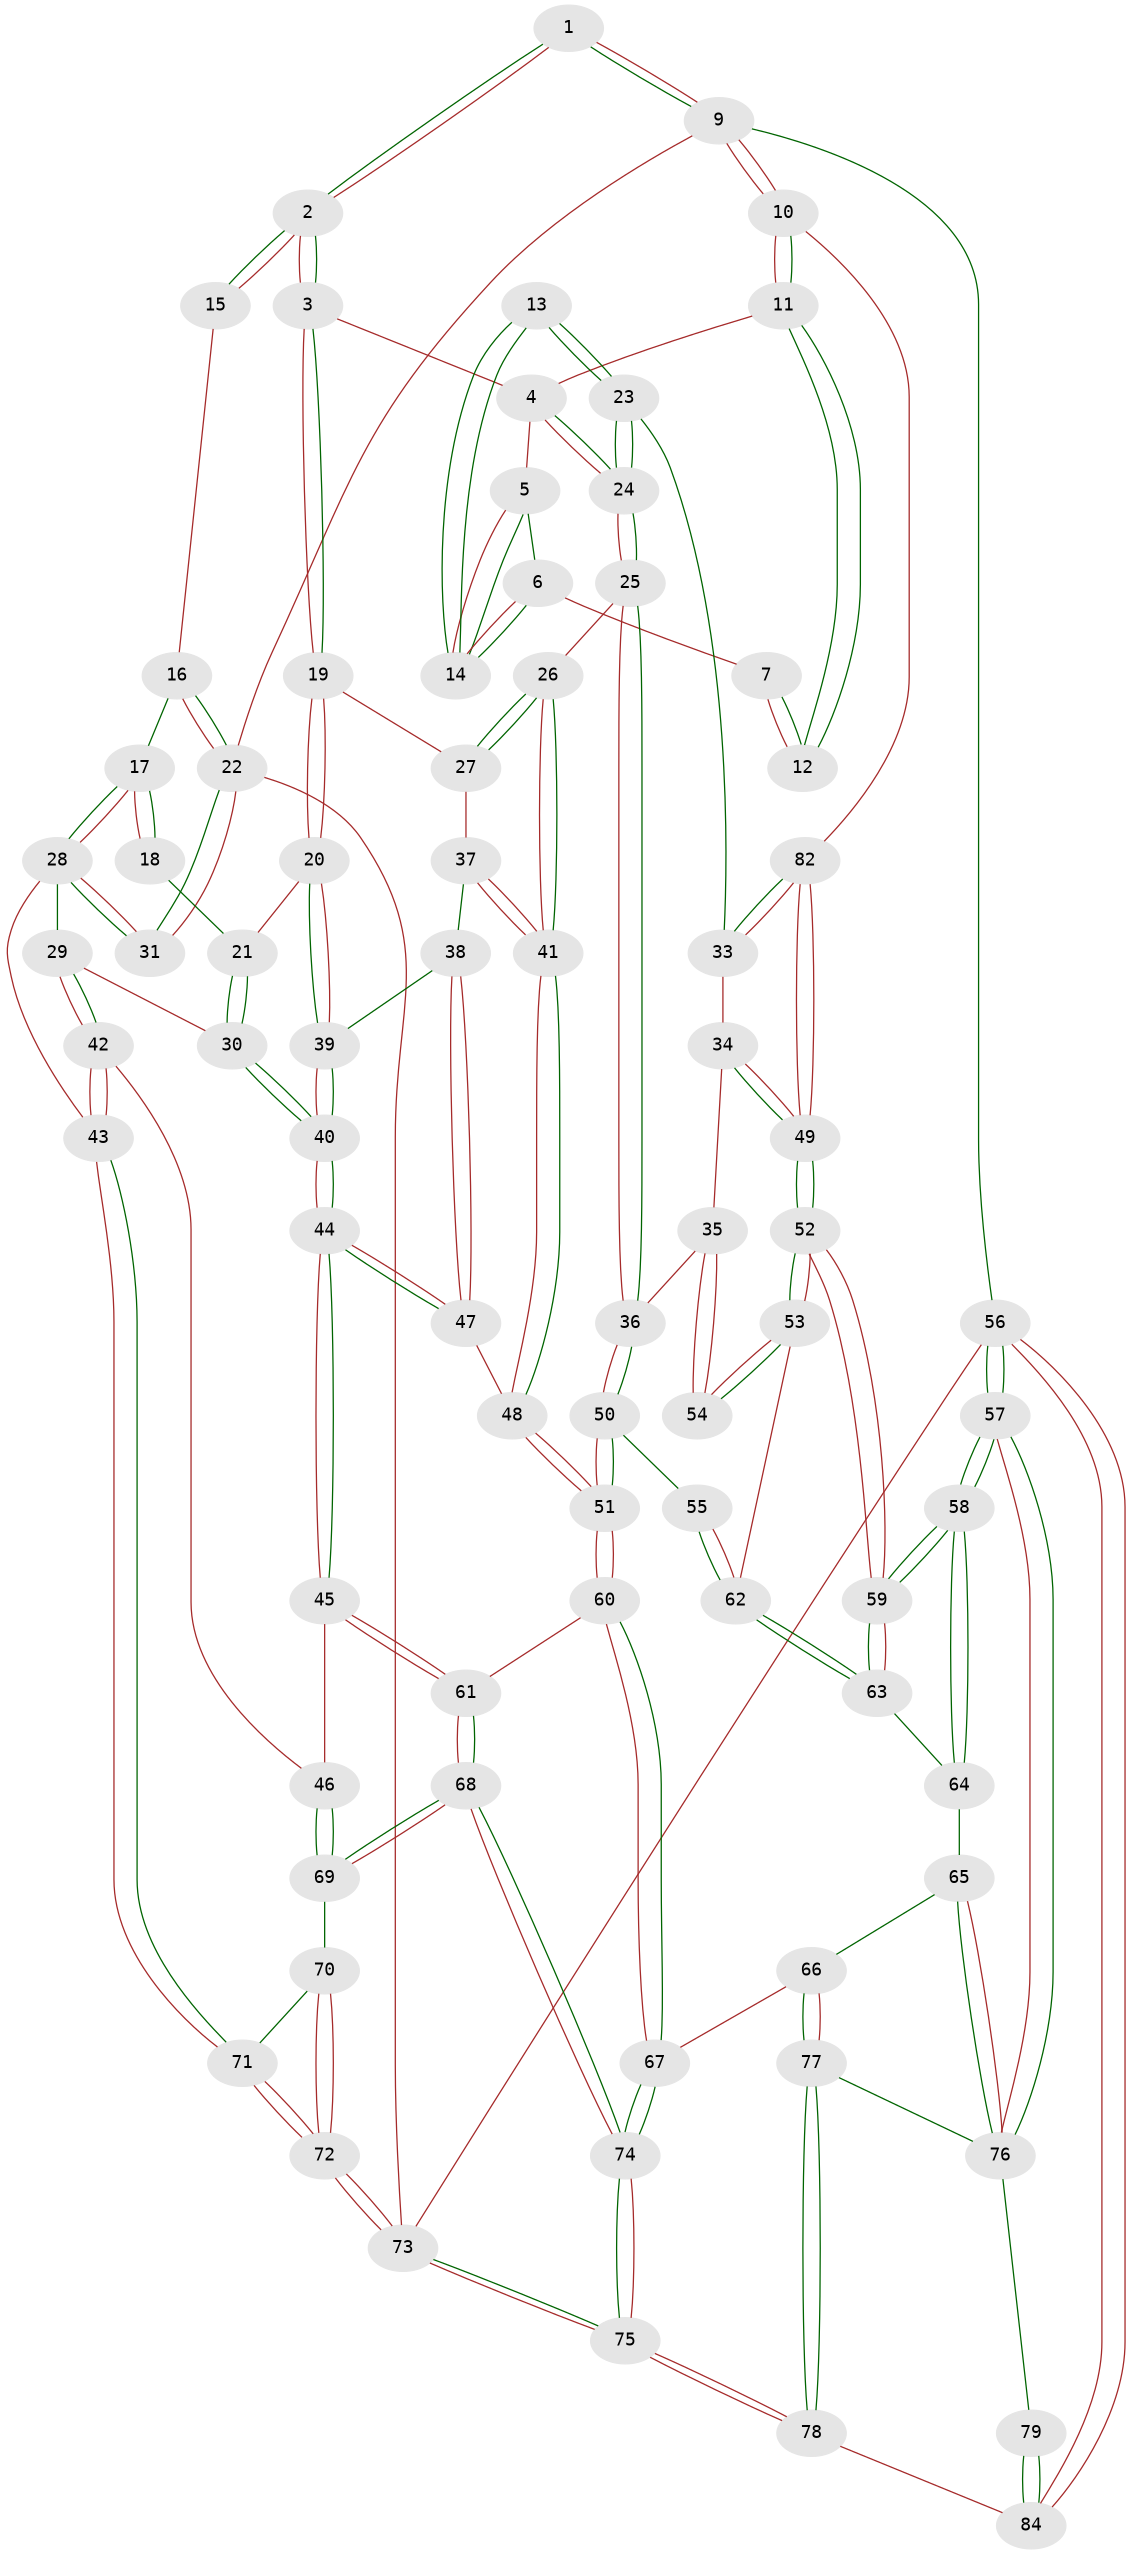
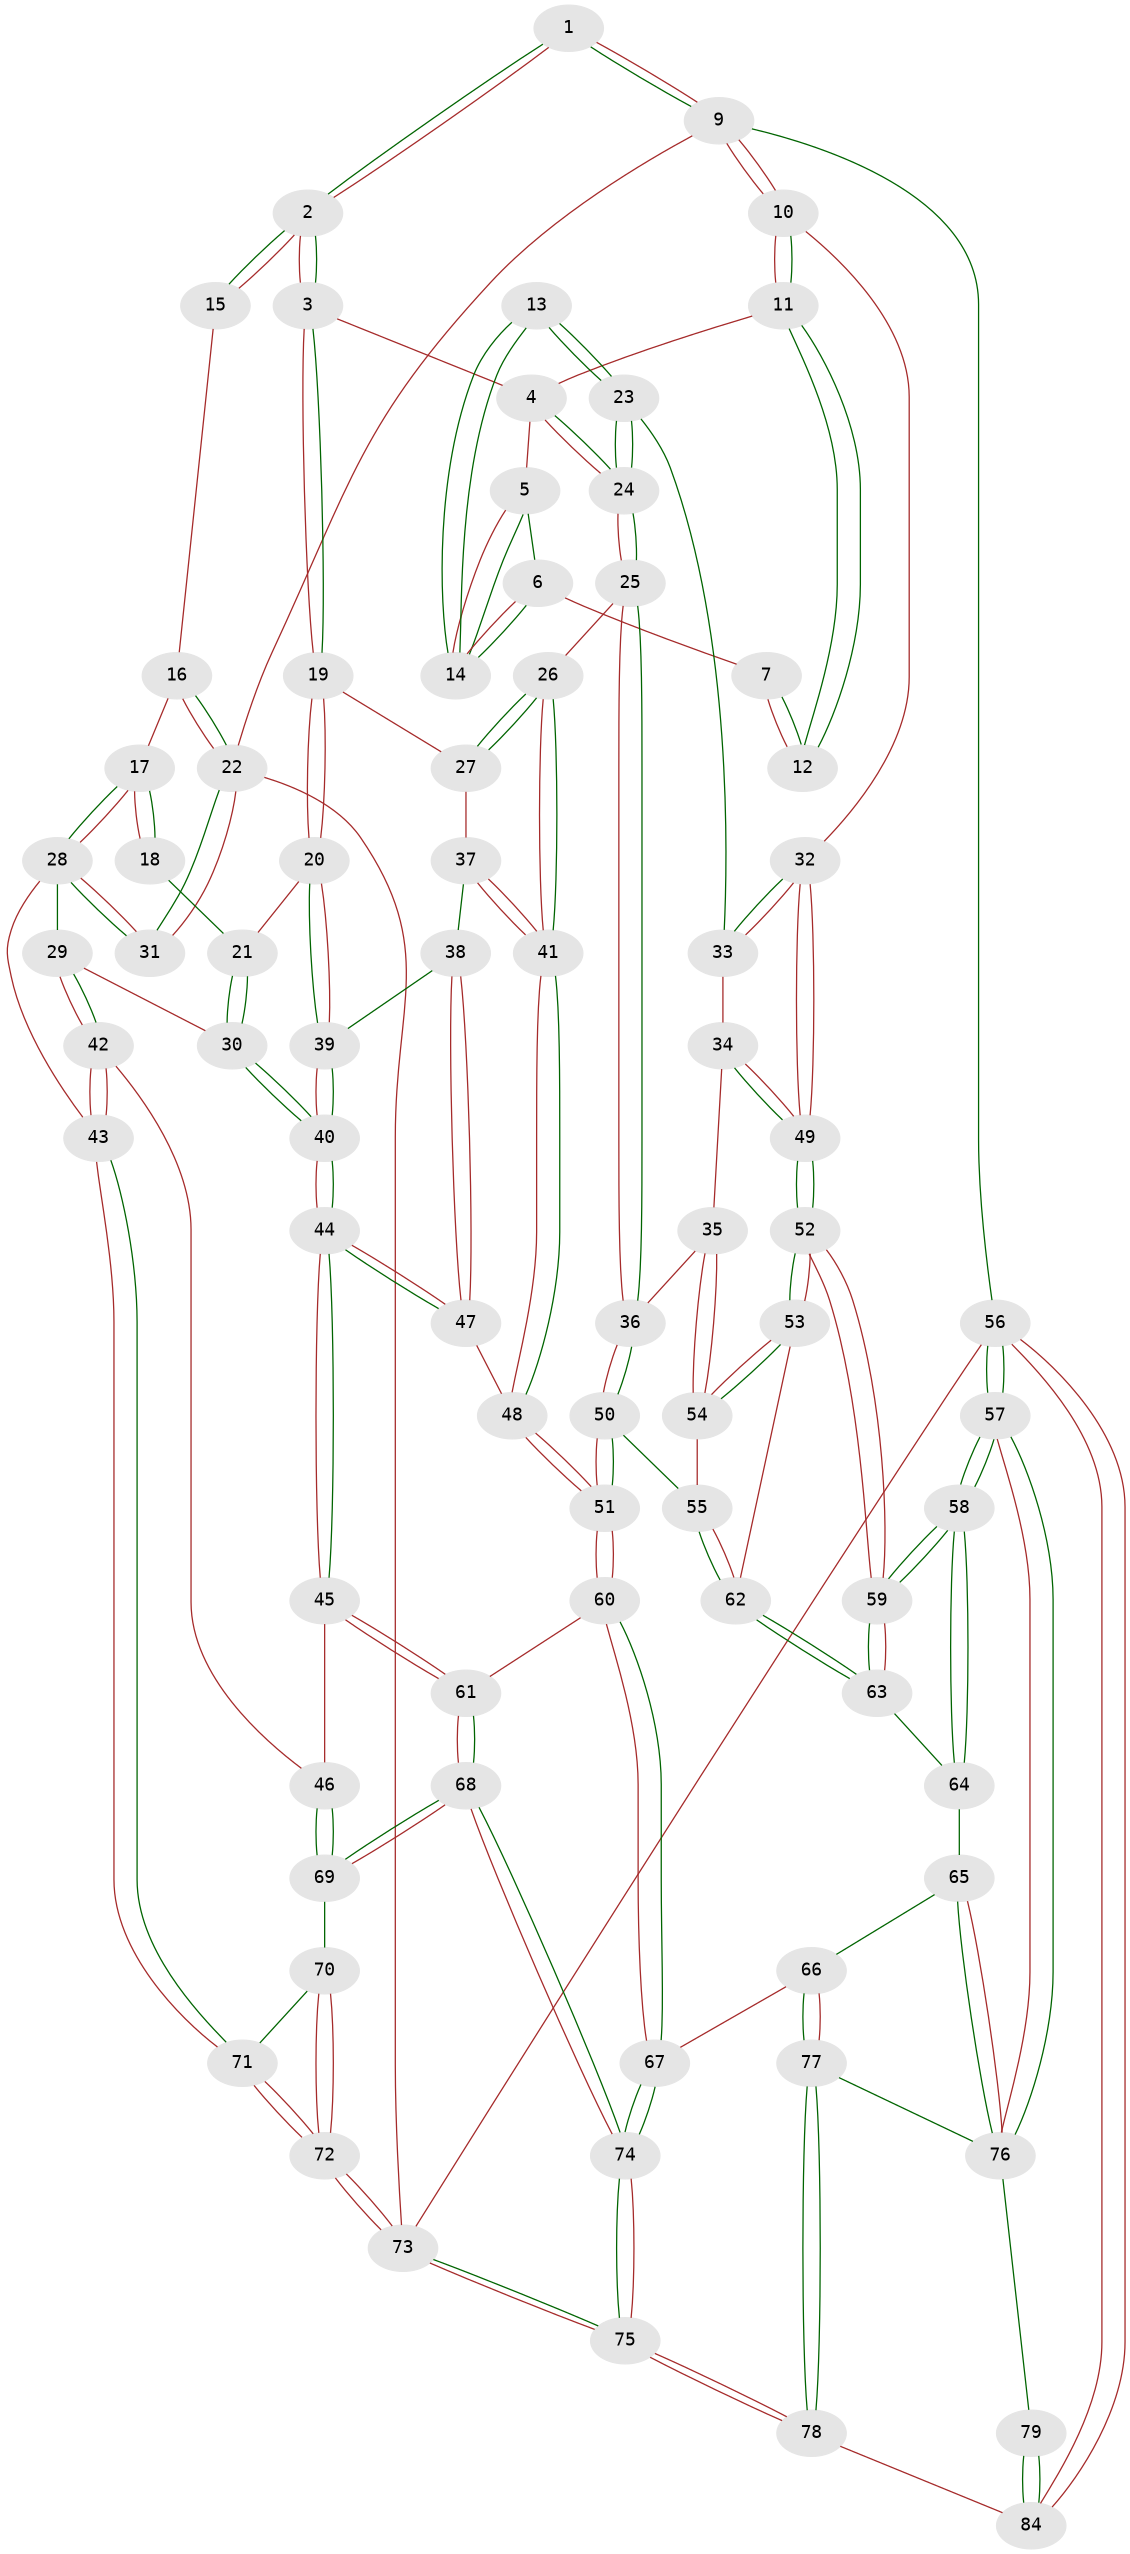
edge "16" -- "17": color darkgreen -> brown
node "82": label "82" -> "32"
edge "54" -- "55": added
